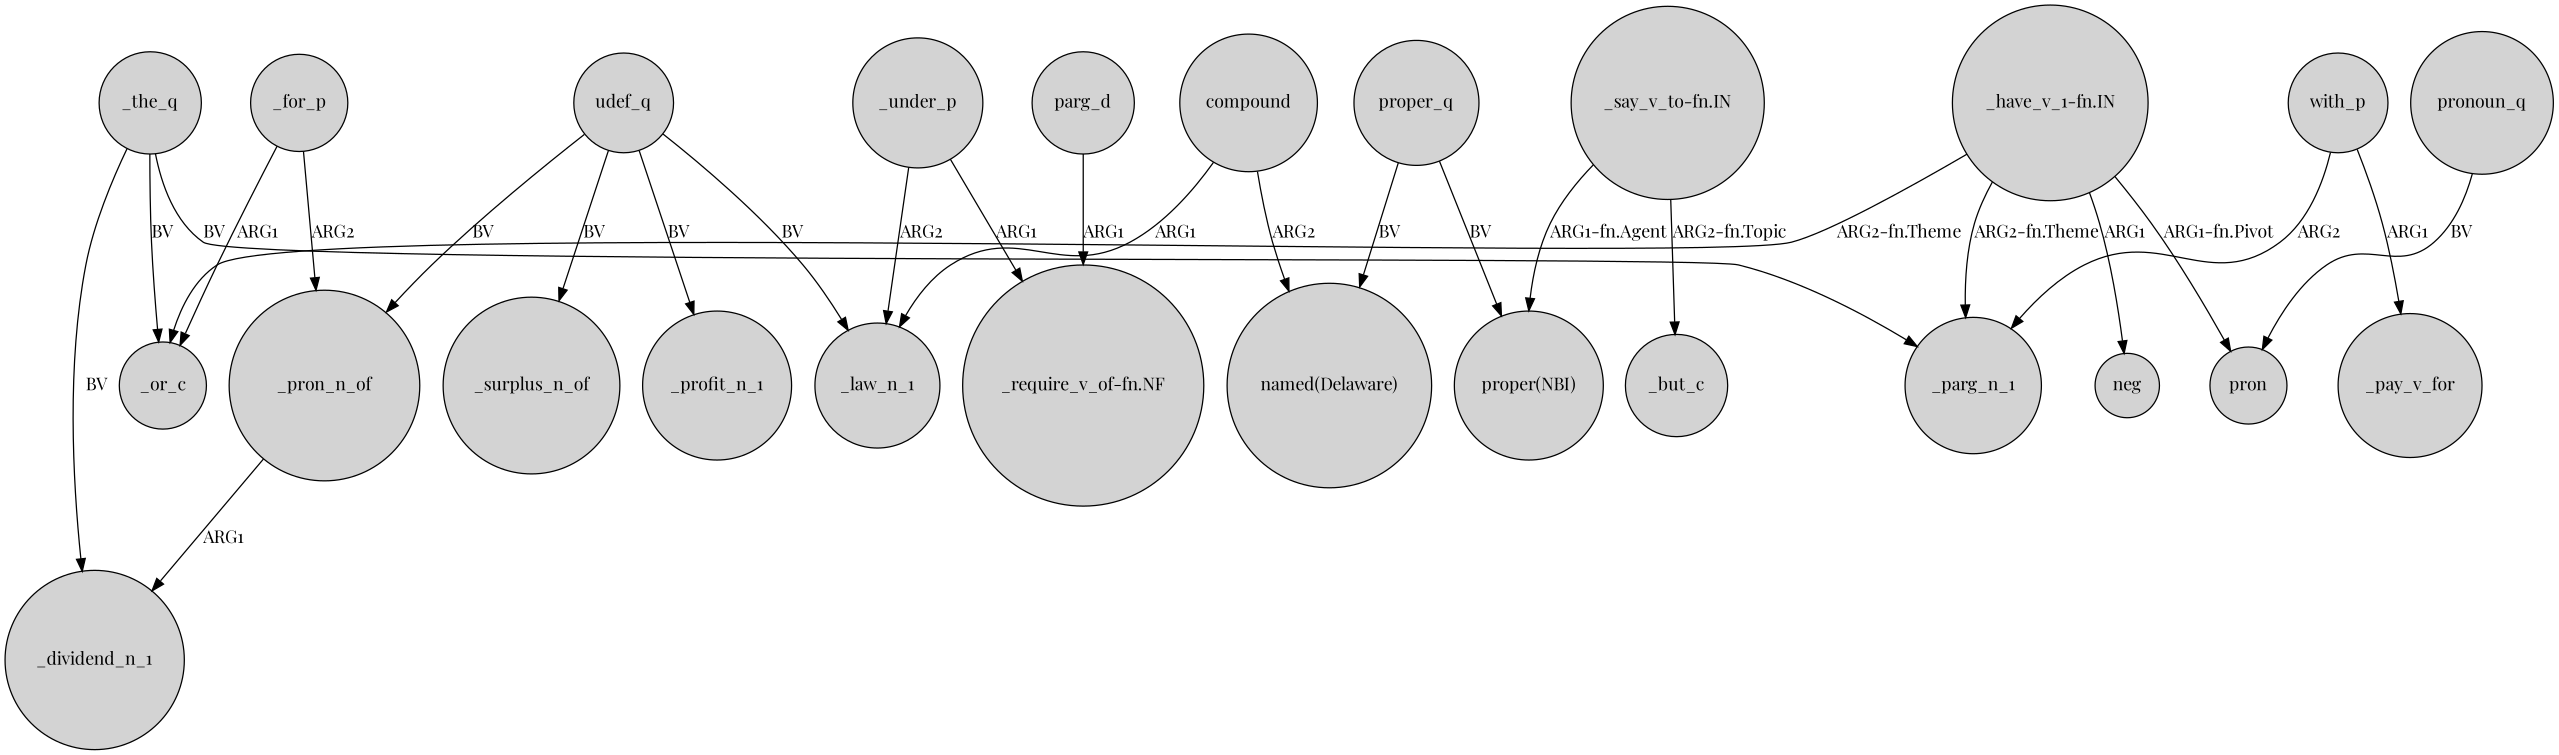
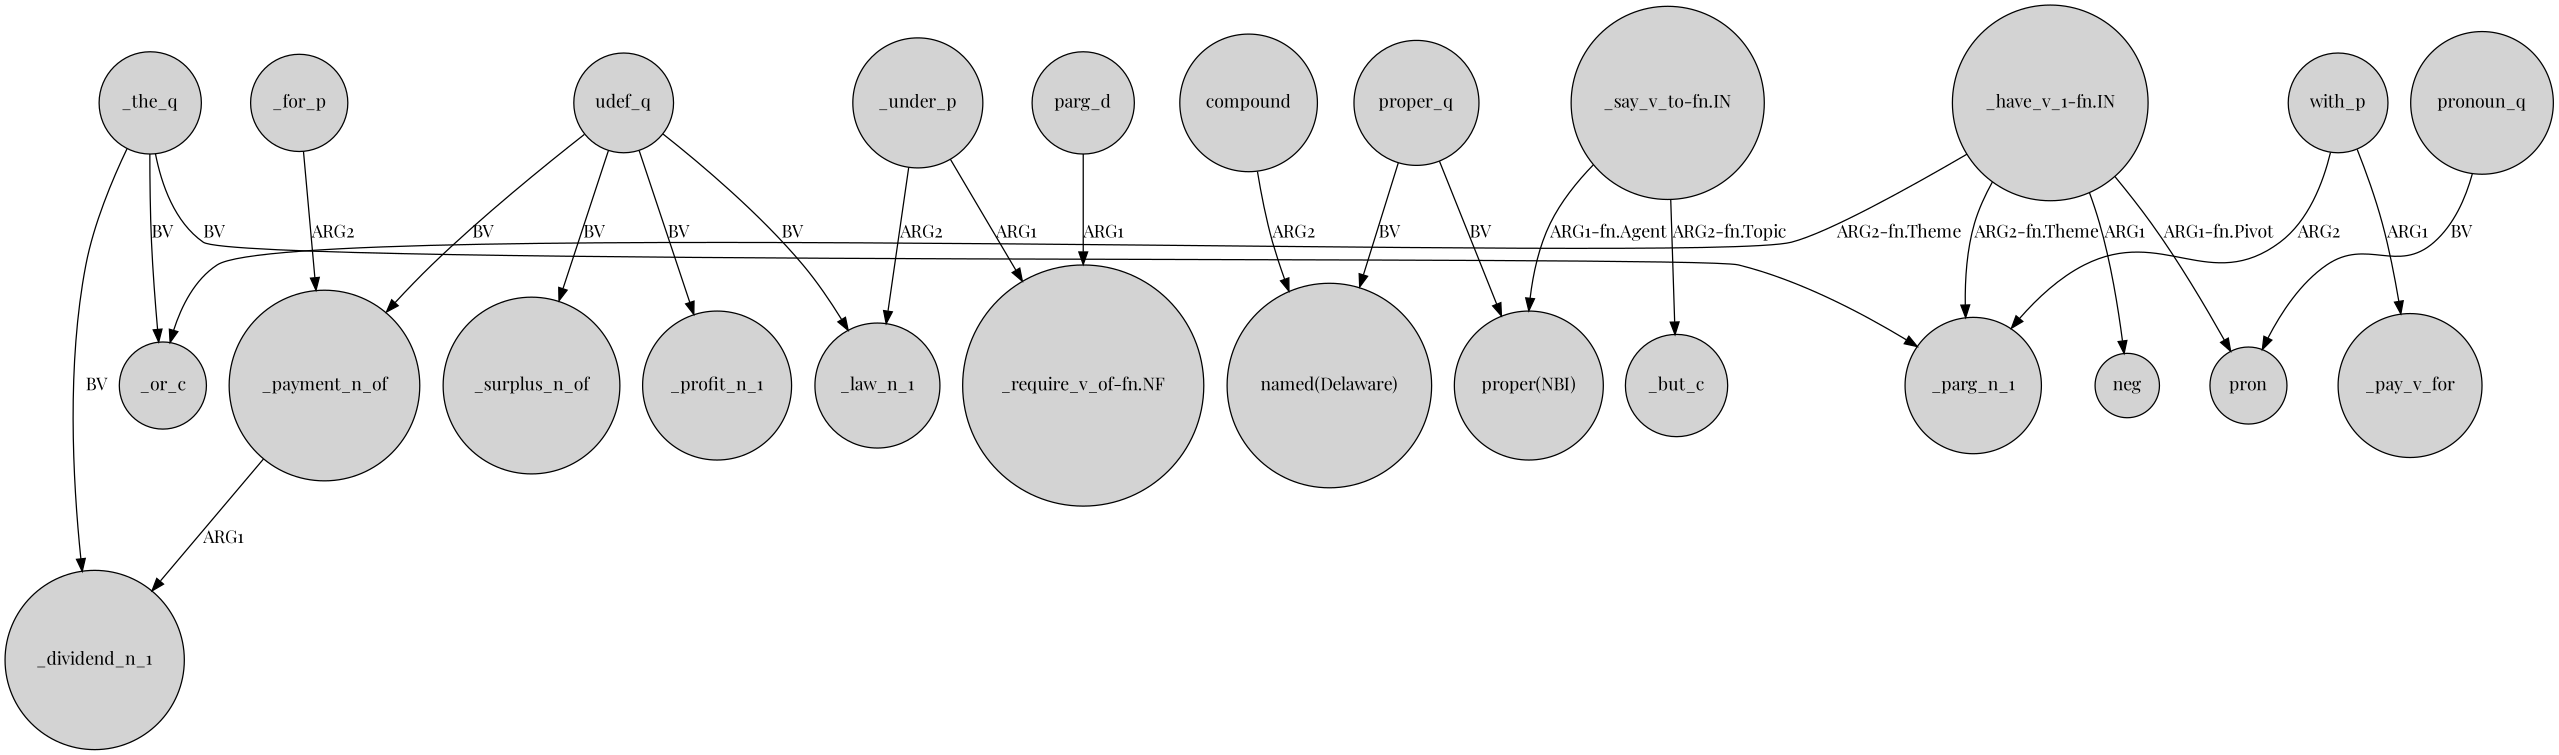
edge "_for_p" -> "_or_c": removed, label "ARG1"
edge "compound" -> "_law_n_1": removed, label "ARG1"
node "_pron_n_of": label "_pron_n_of" -> "_payment_n_of"
